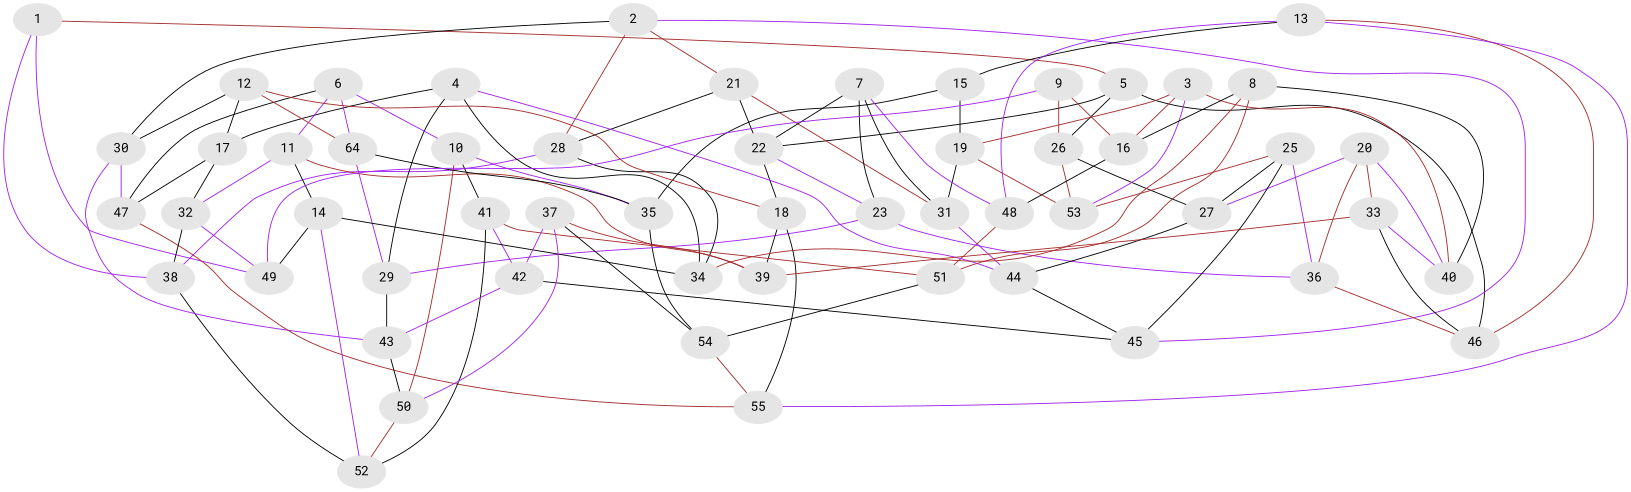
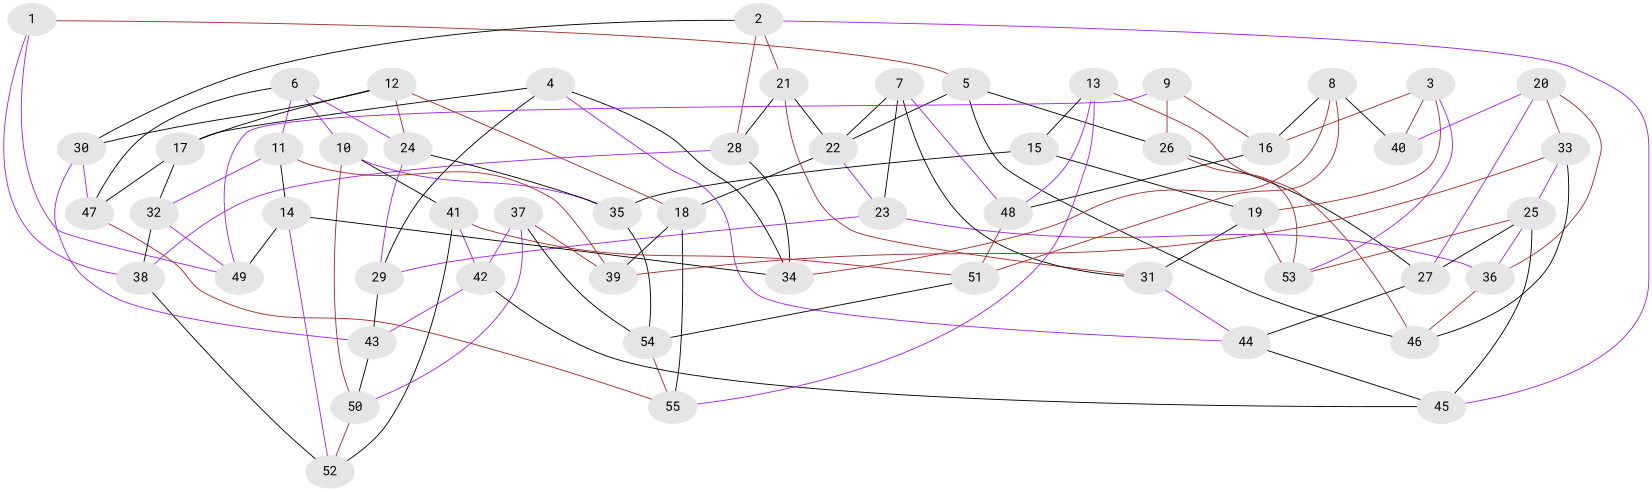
node "64": label "64" -> "24"
edge "33" -- "40": now "33" -- "25"
